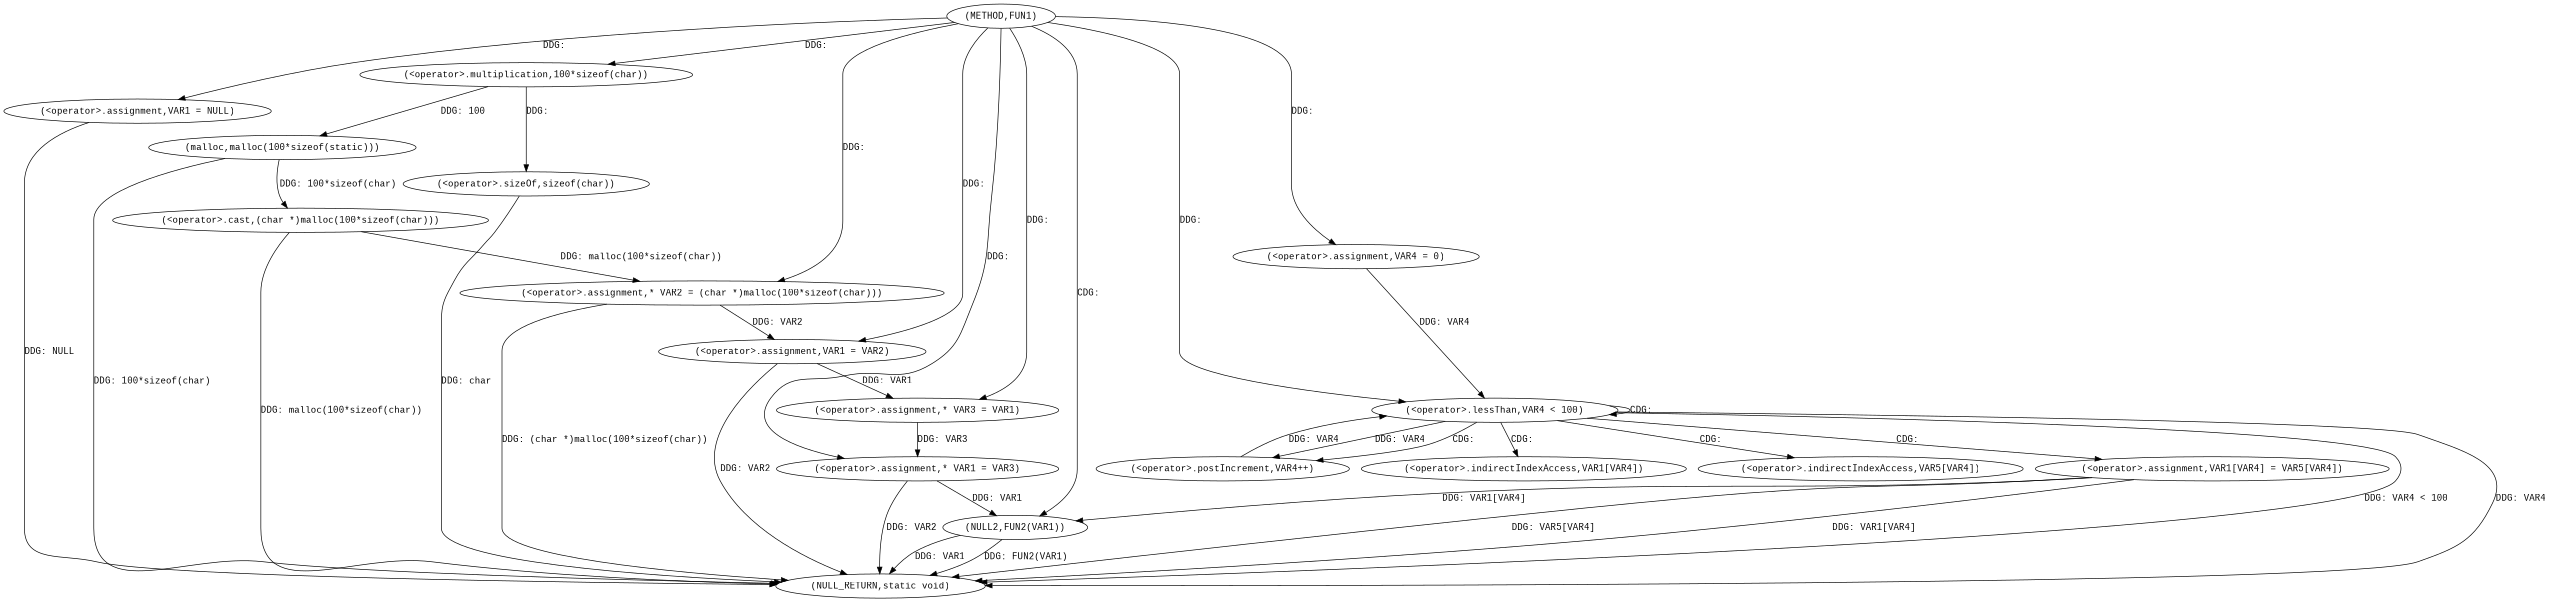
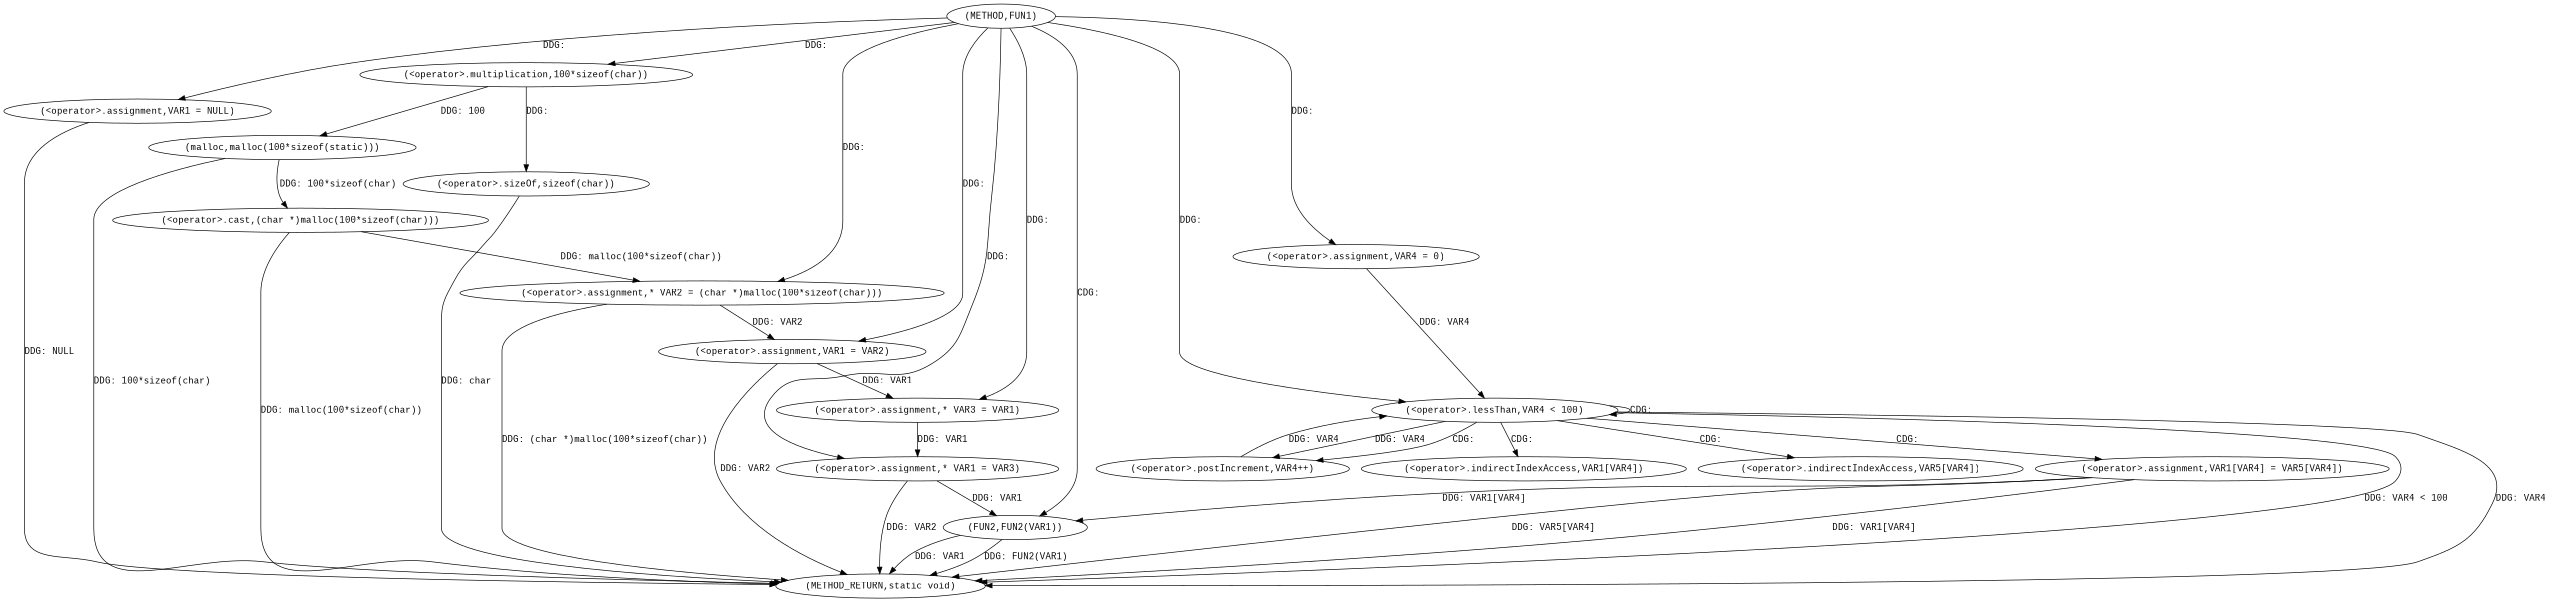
edge "(<operator>.assignment,* VAR3 = VAR1)" -> "(<operator>.assignment,* VAR1 = VAR3)": label "DDG: VAR3" -> "DDG: VAR1"
node "(NULL2,FUN2(VAR1))": label "(NULL2,FUN2(VAR1))" -> "(FUN2,FUN2(VAR1))"
node "(NULL_RETURN,static void)": label "(NULL_RETURN,static void)" -> "(METHOD_RETURN,static void)"
